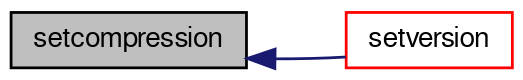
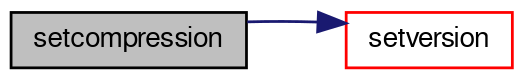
edge "setversion" -> "setcompression": reversed
